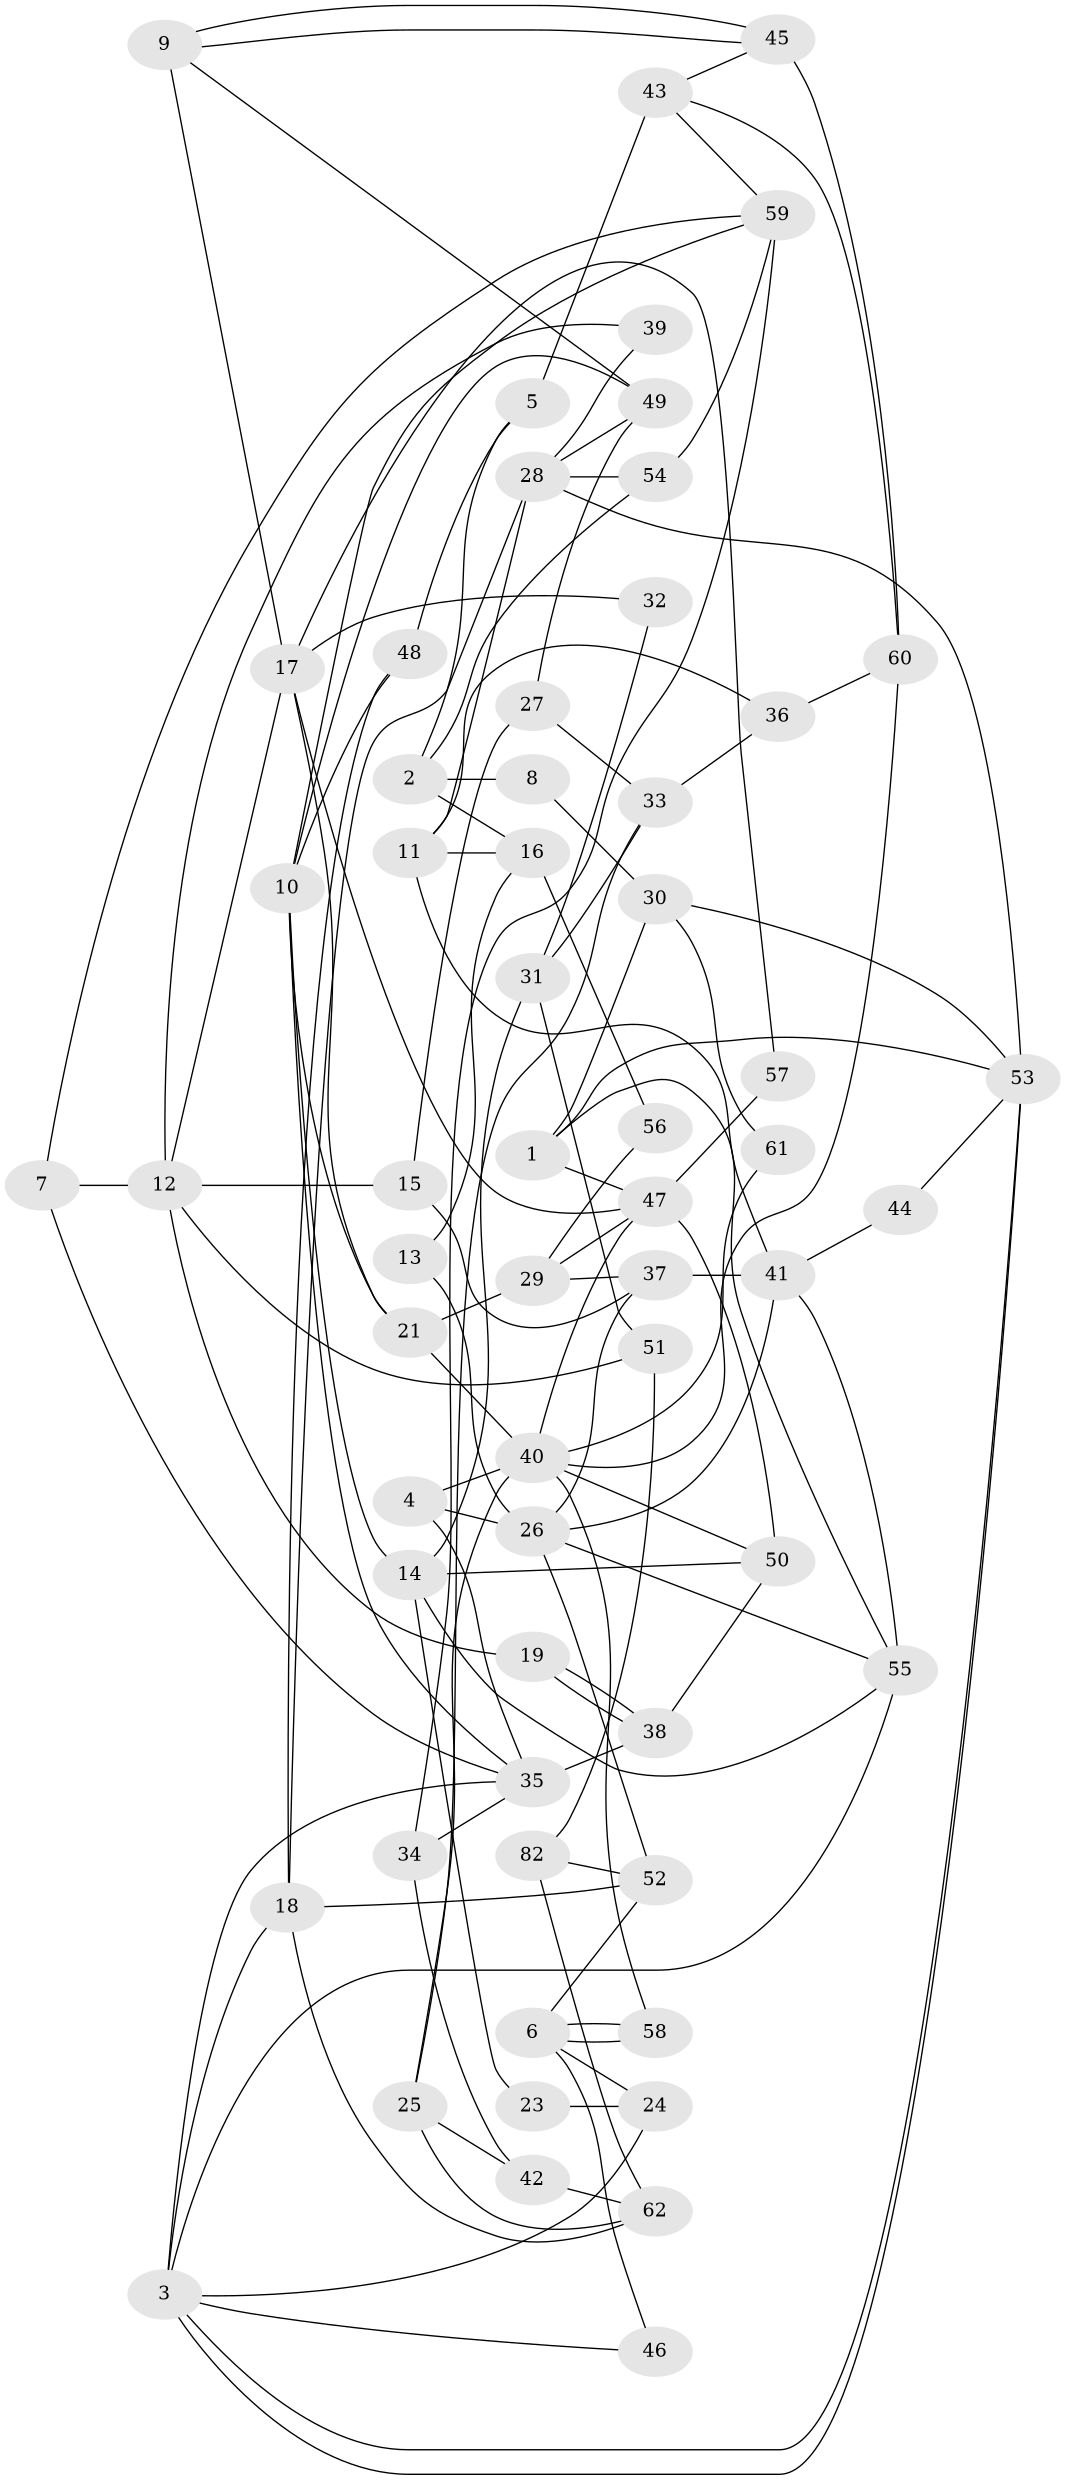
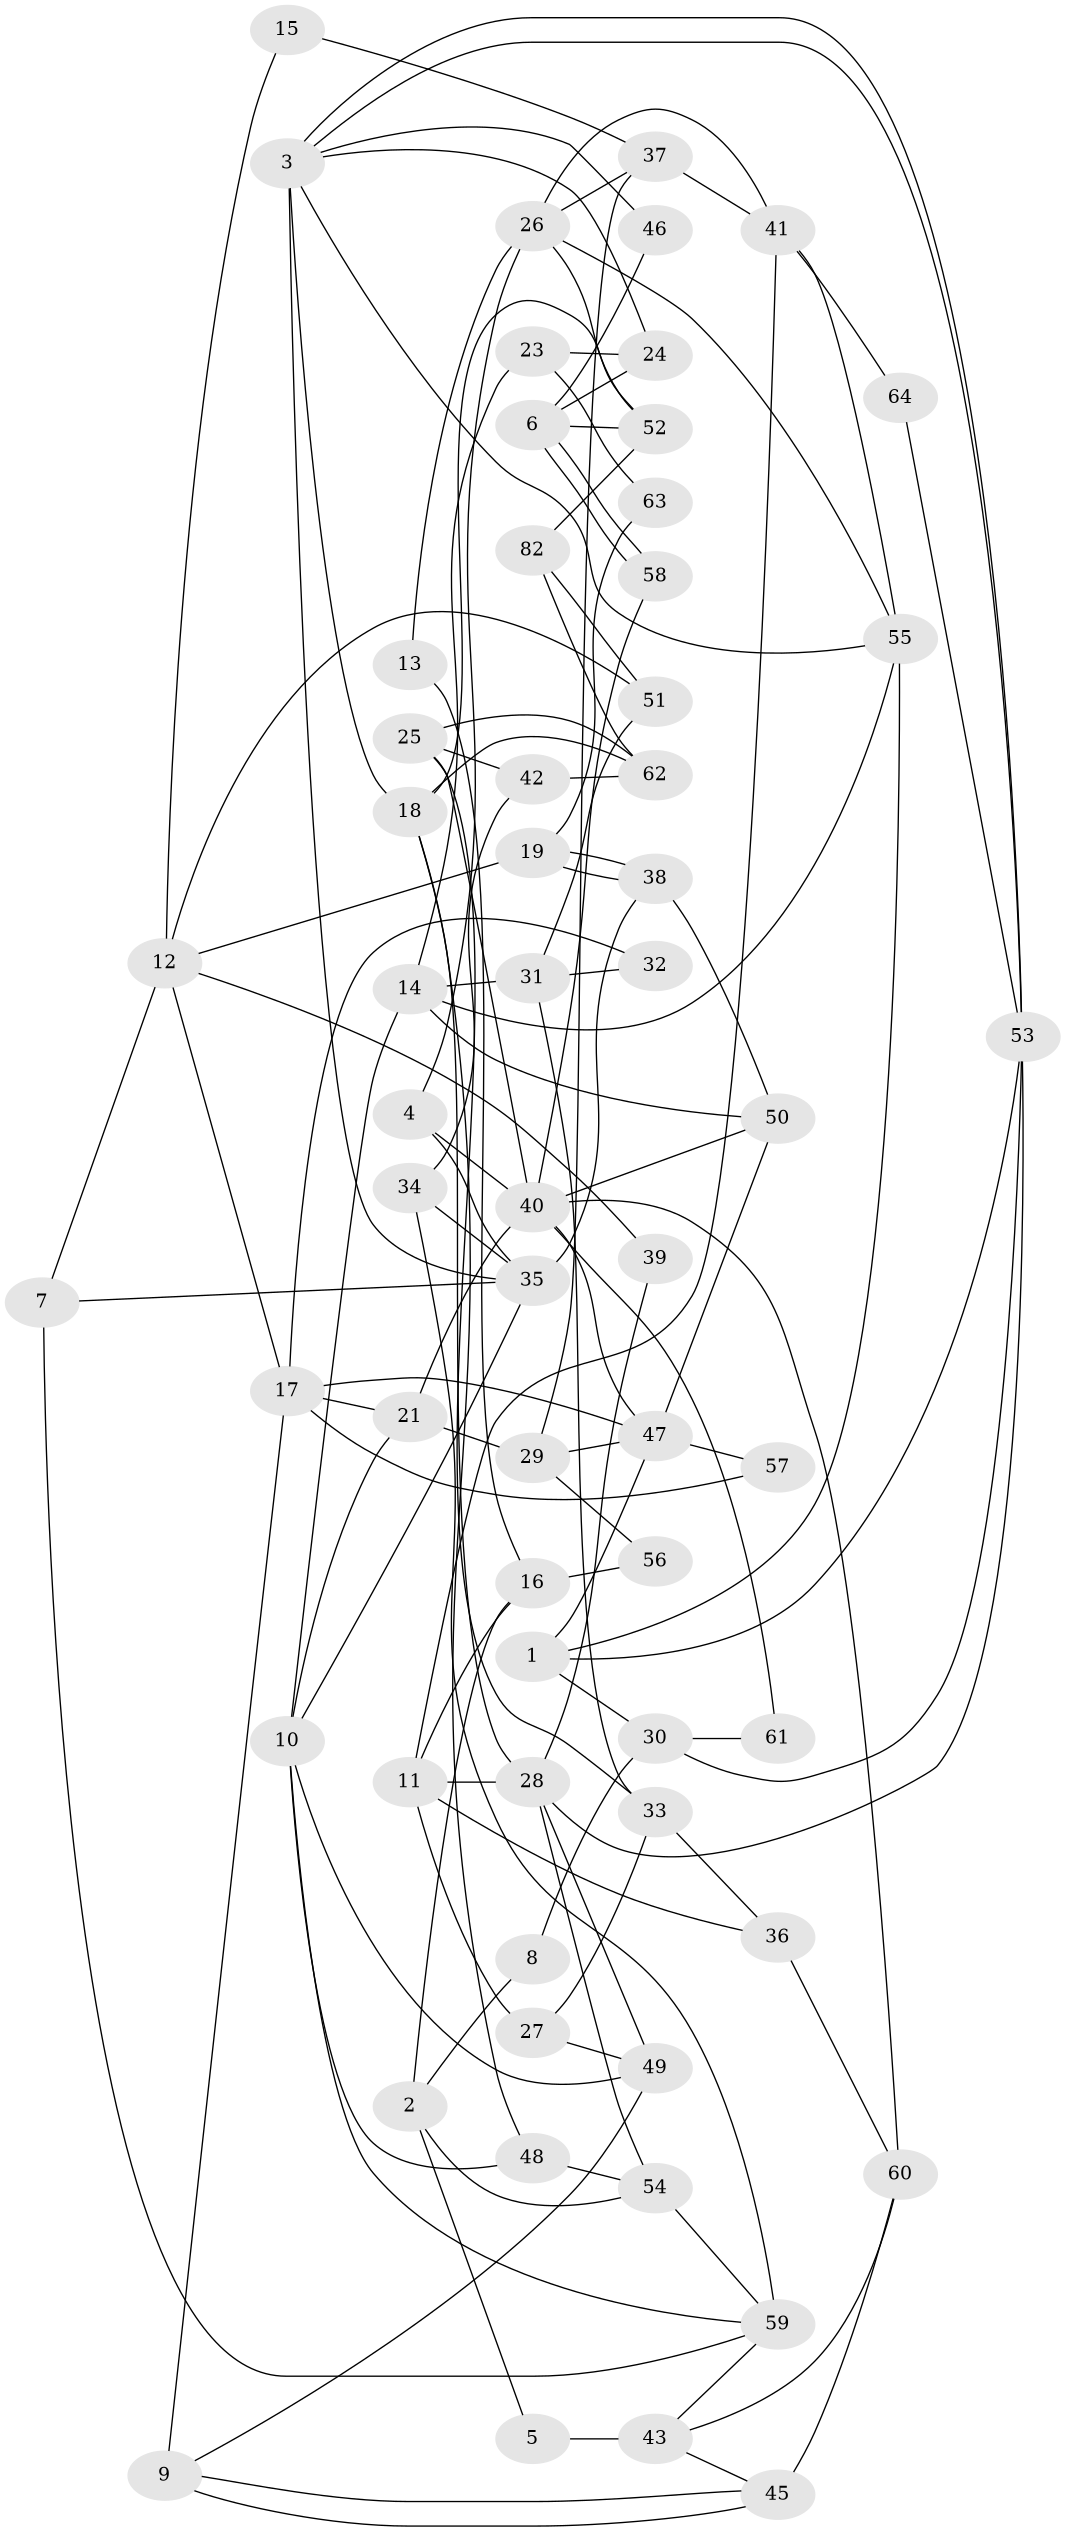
node "63": added
edge "5" -- "48": now "54" -- "48"
edge "27" -- "15": now "27" -- "11"
node "44": label "44" -> "64"
